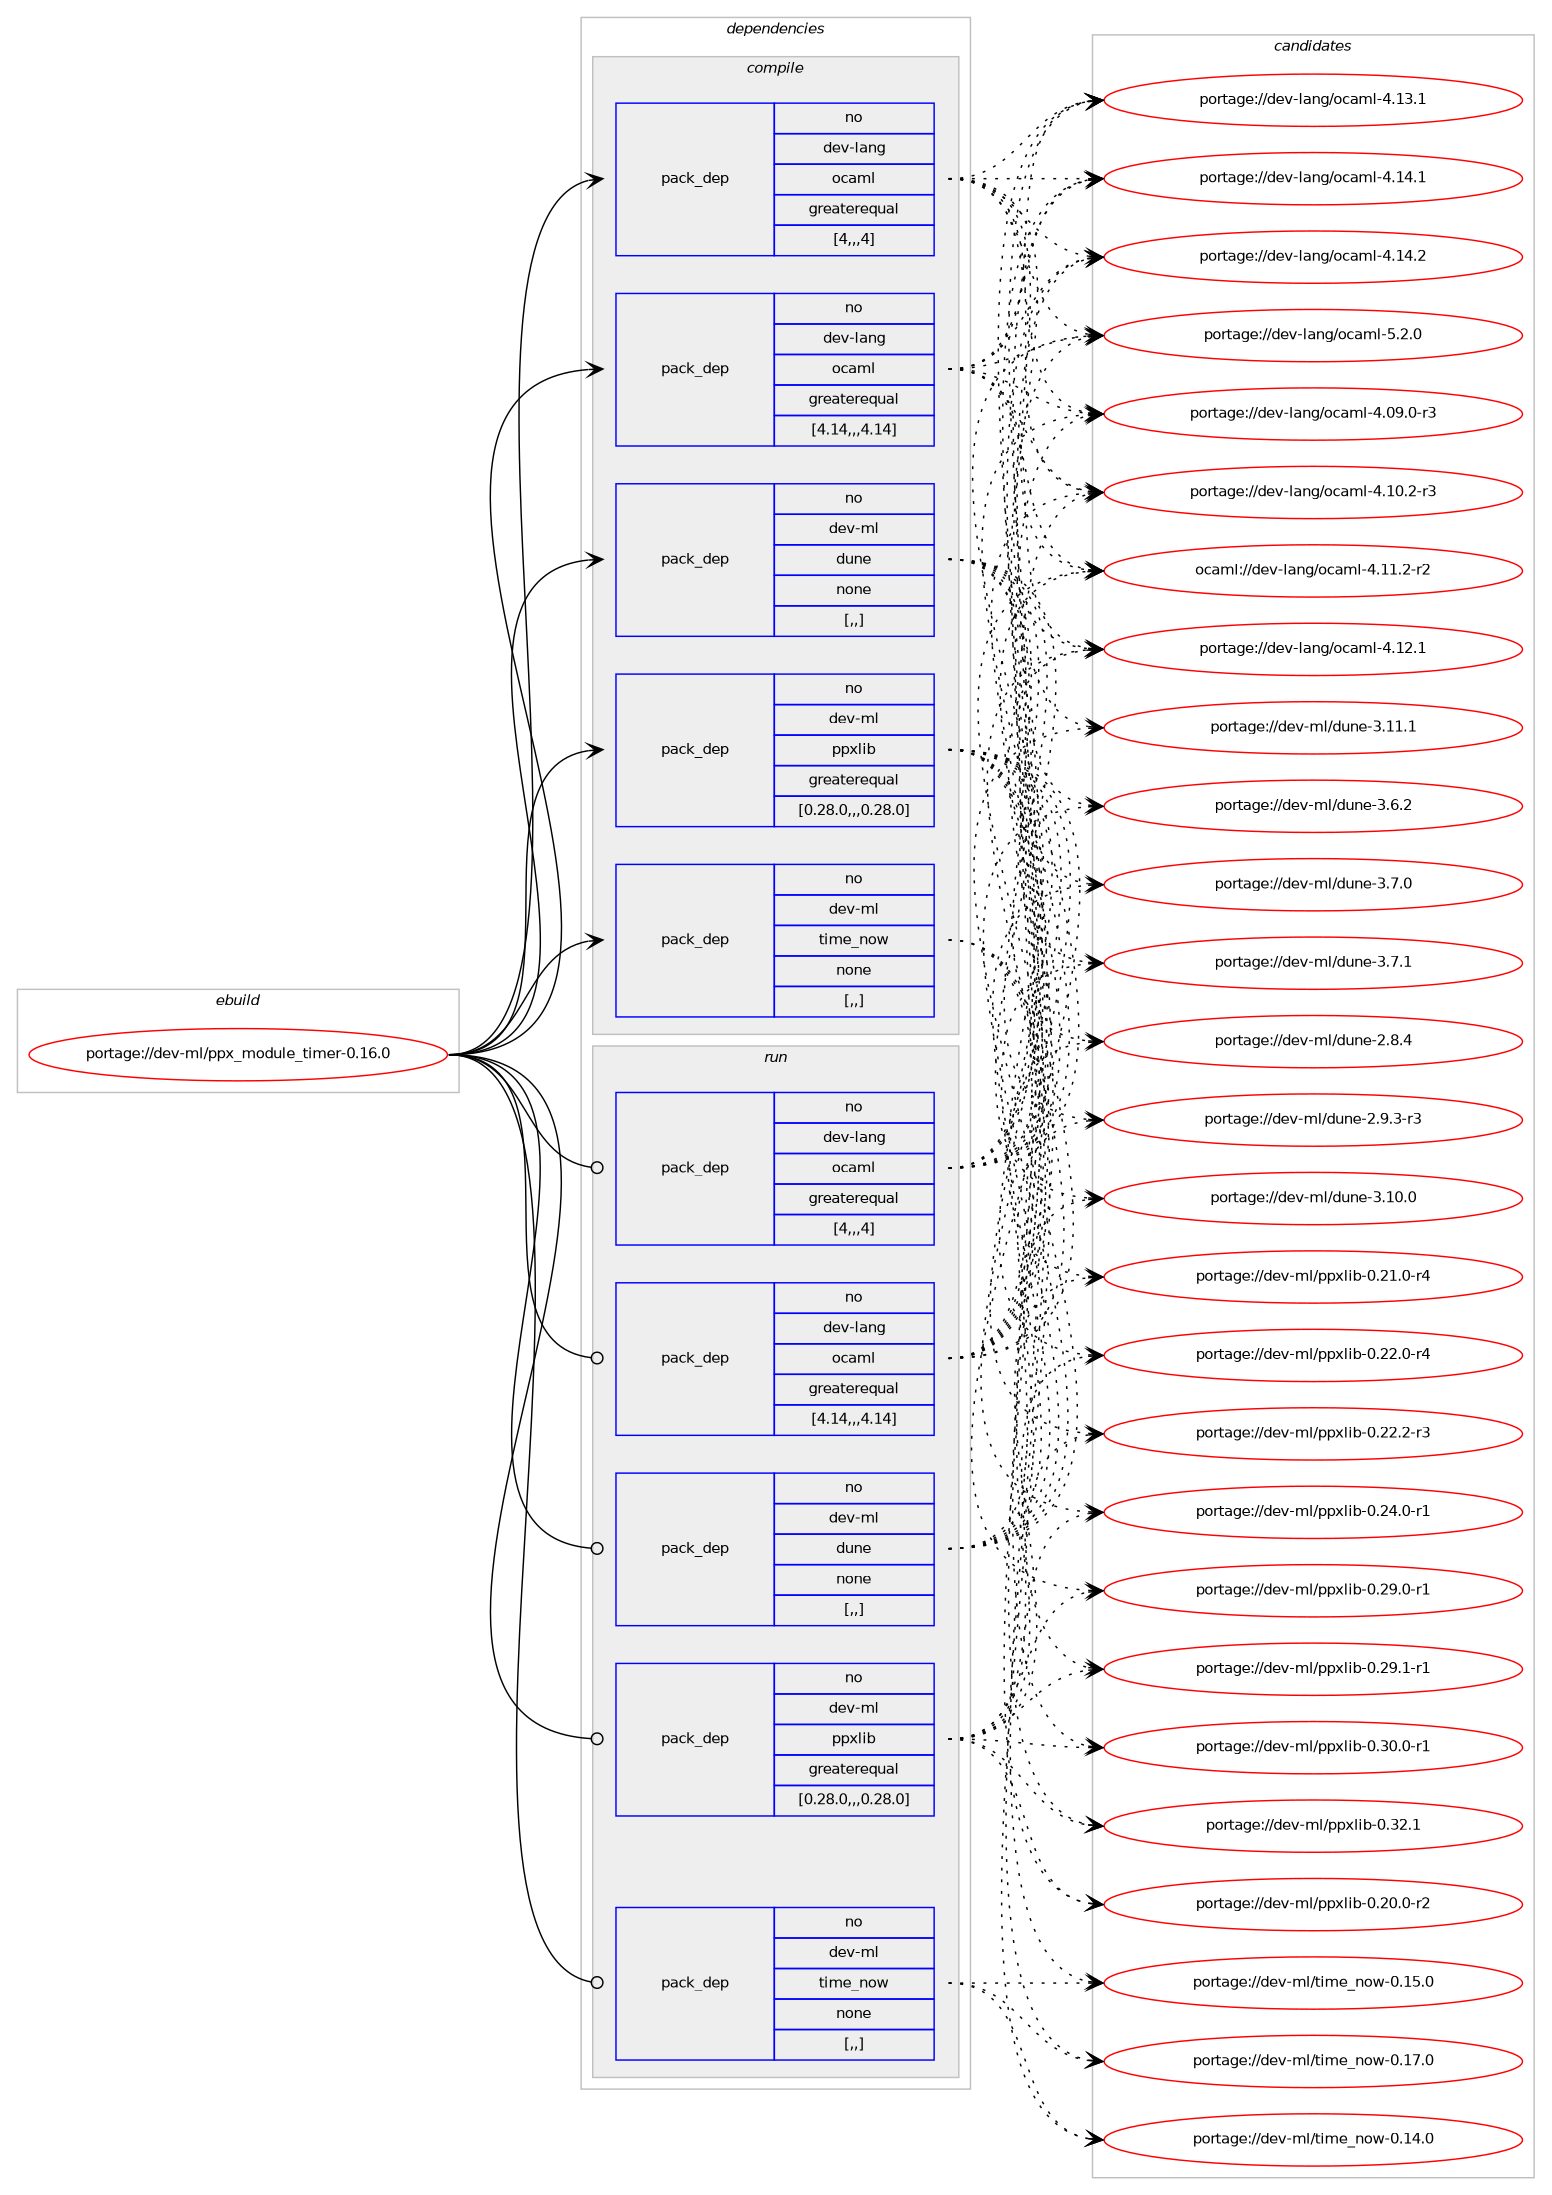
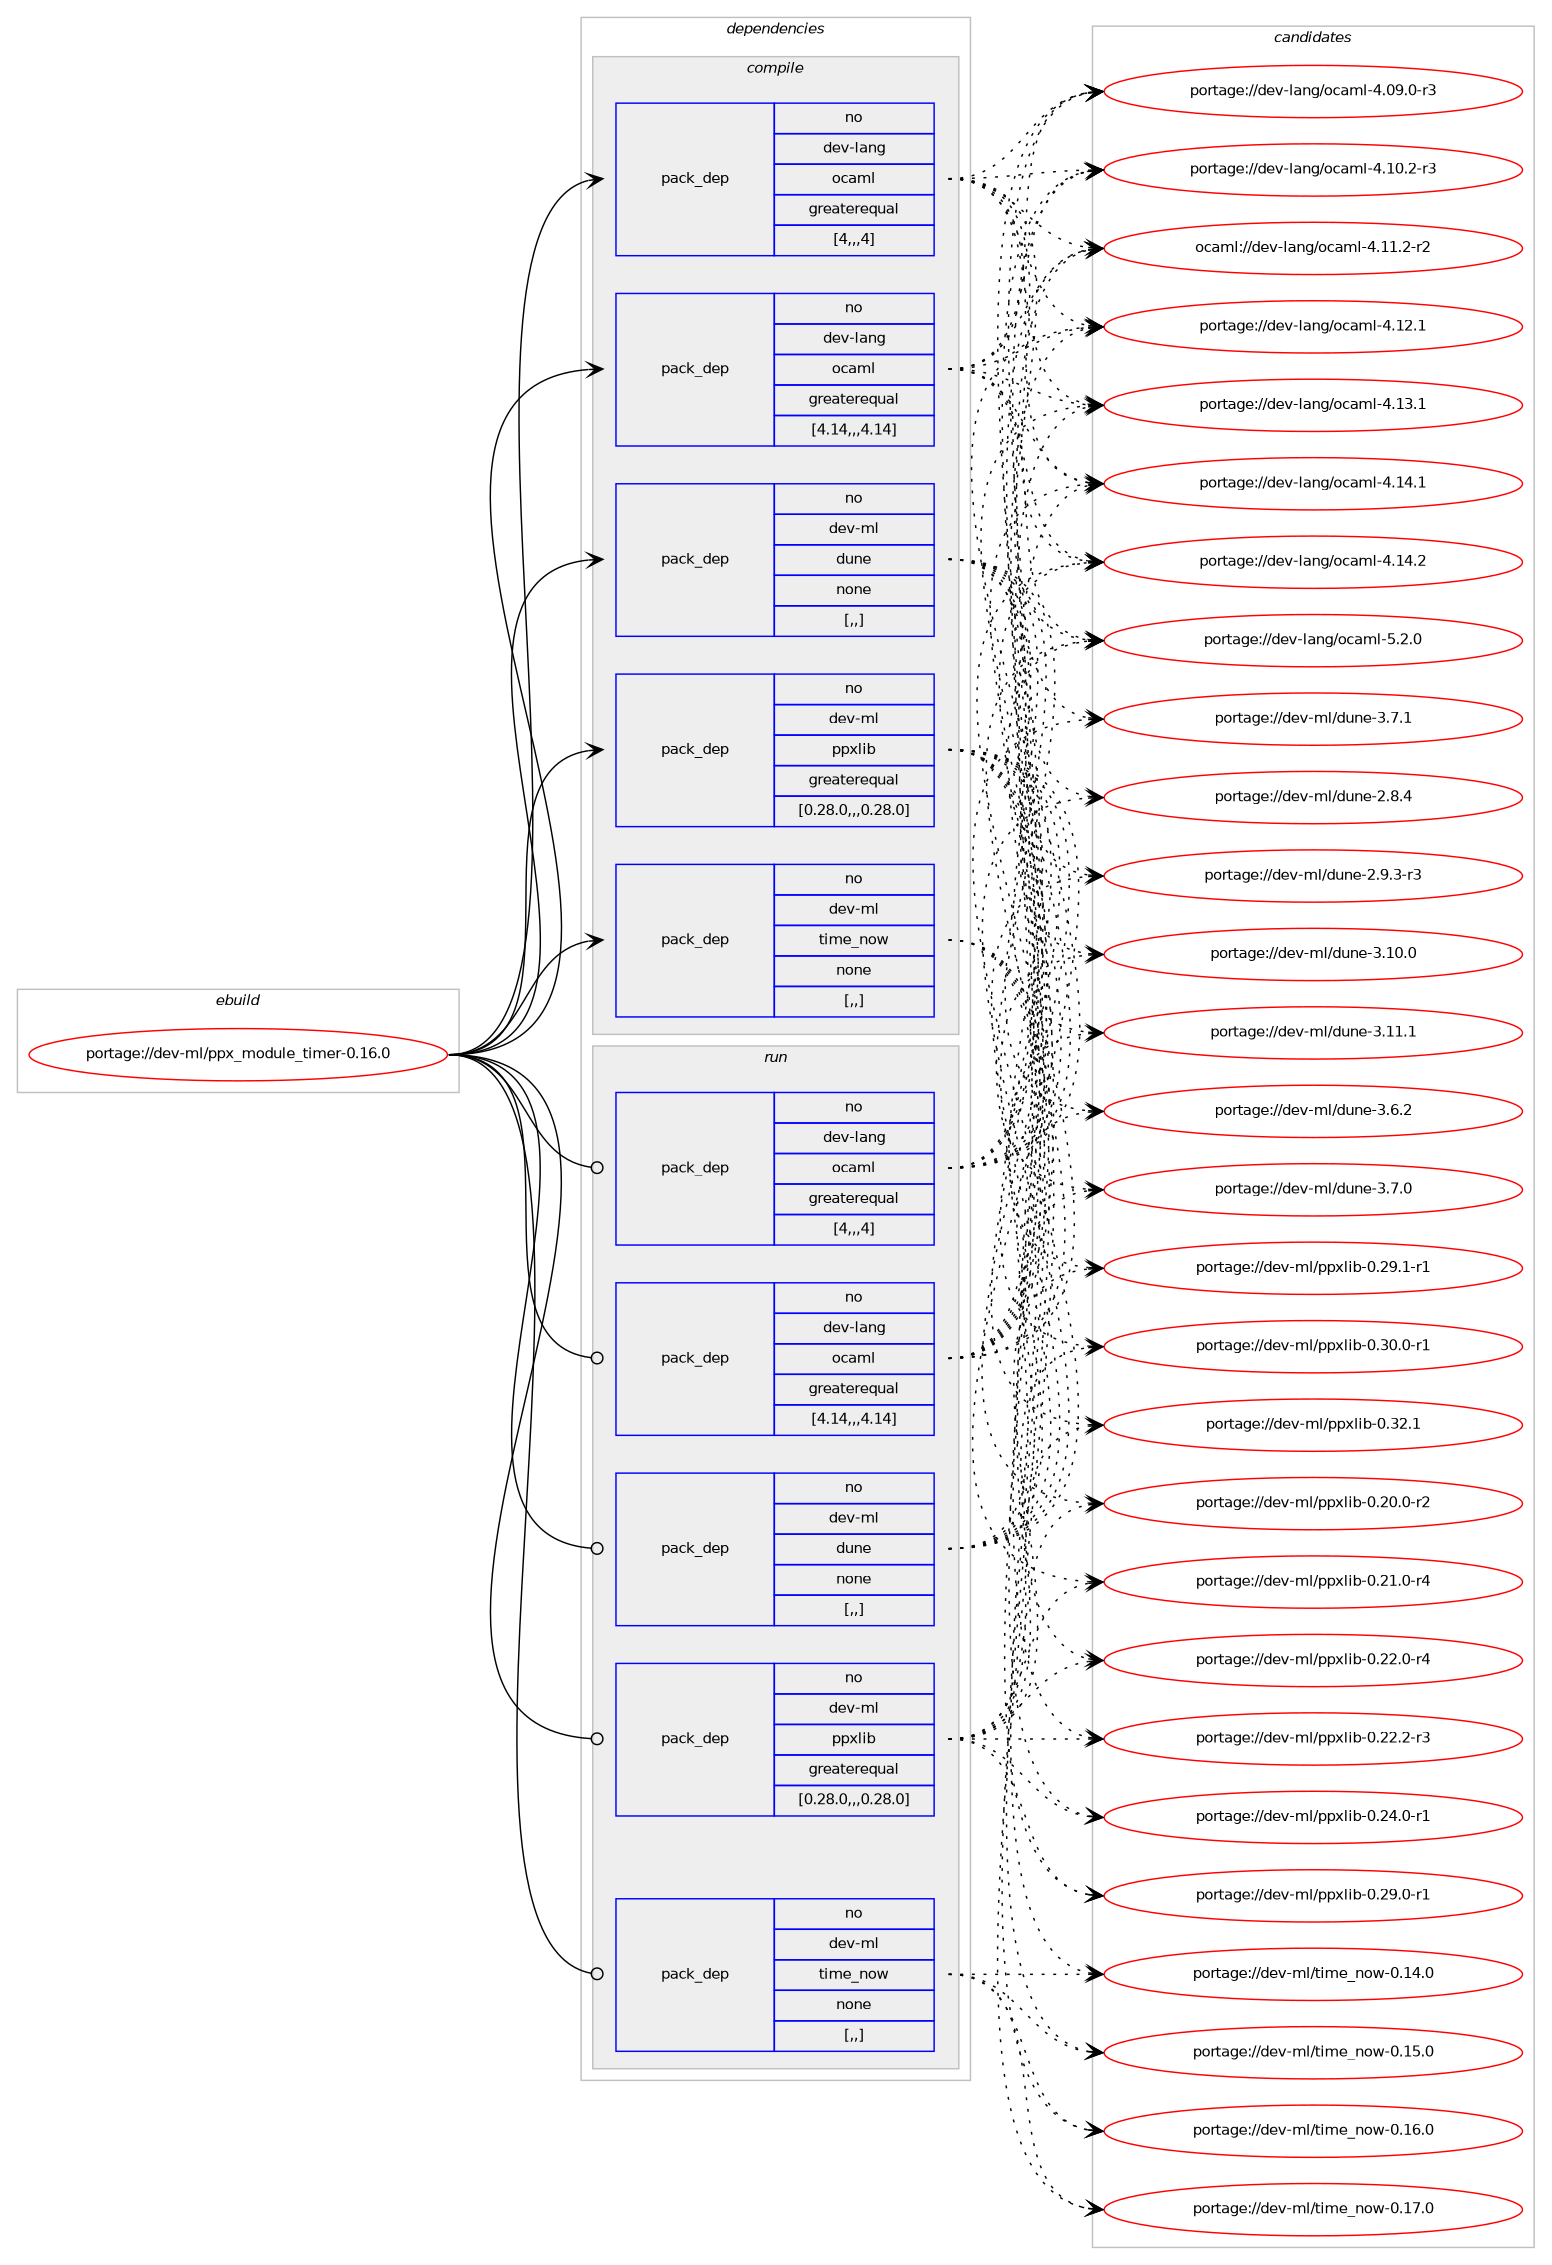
node "portage://dev-ml/time_now-0.16.0": added
